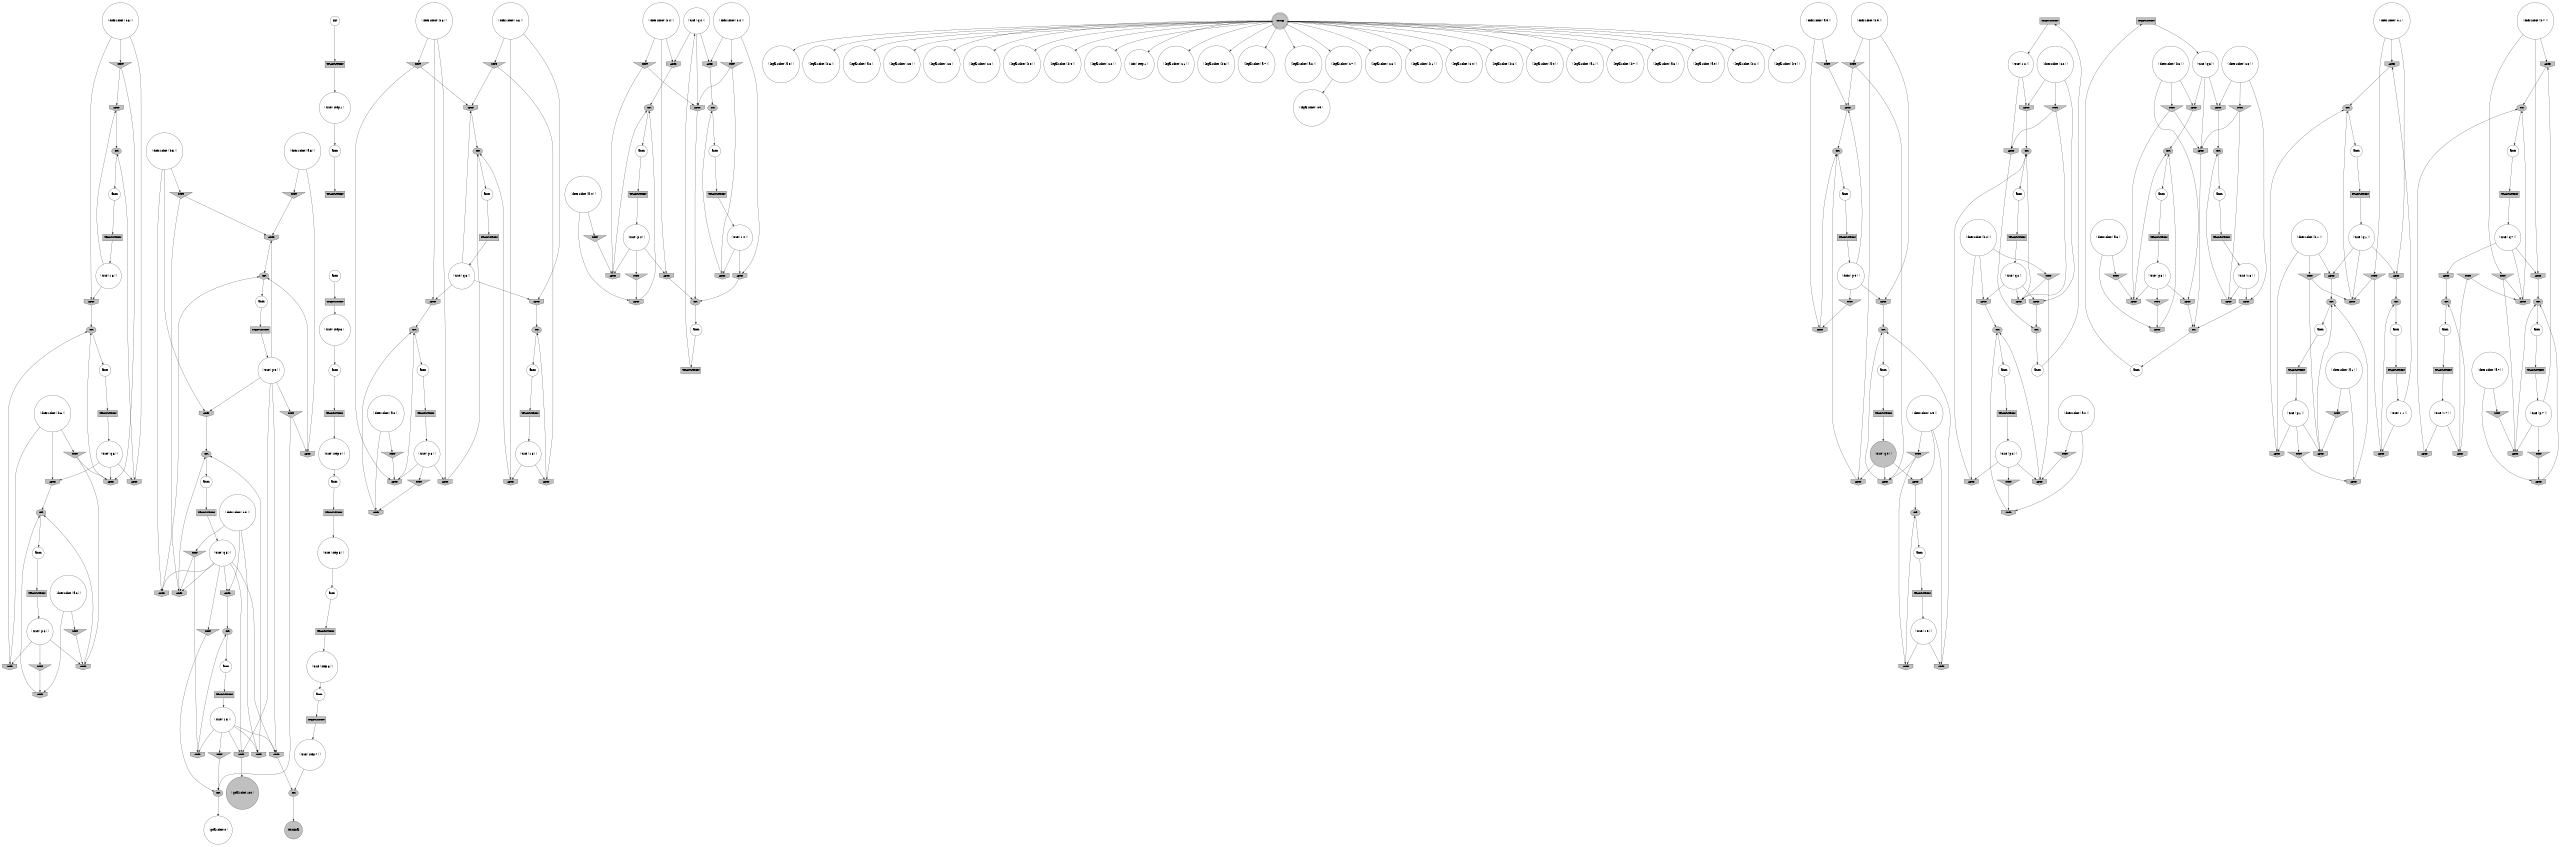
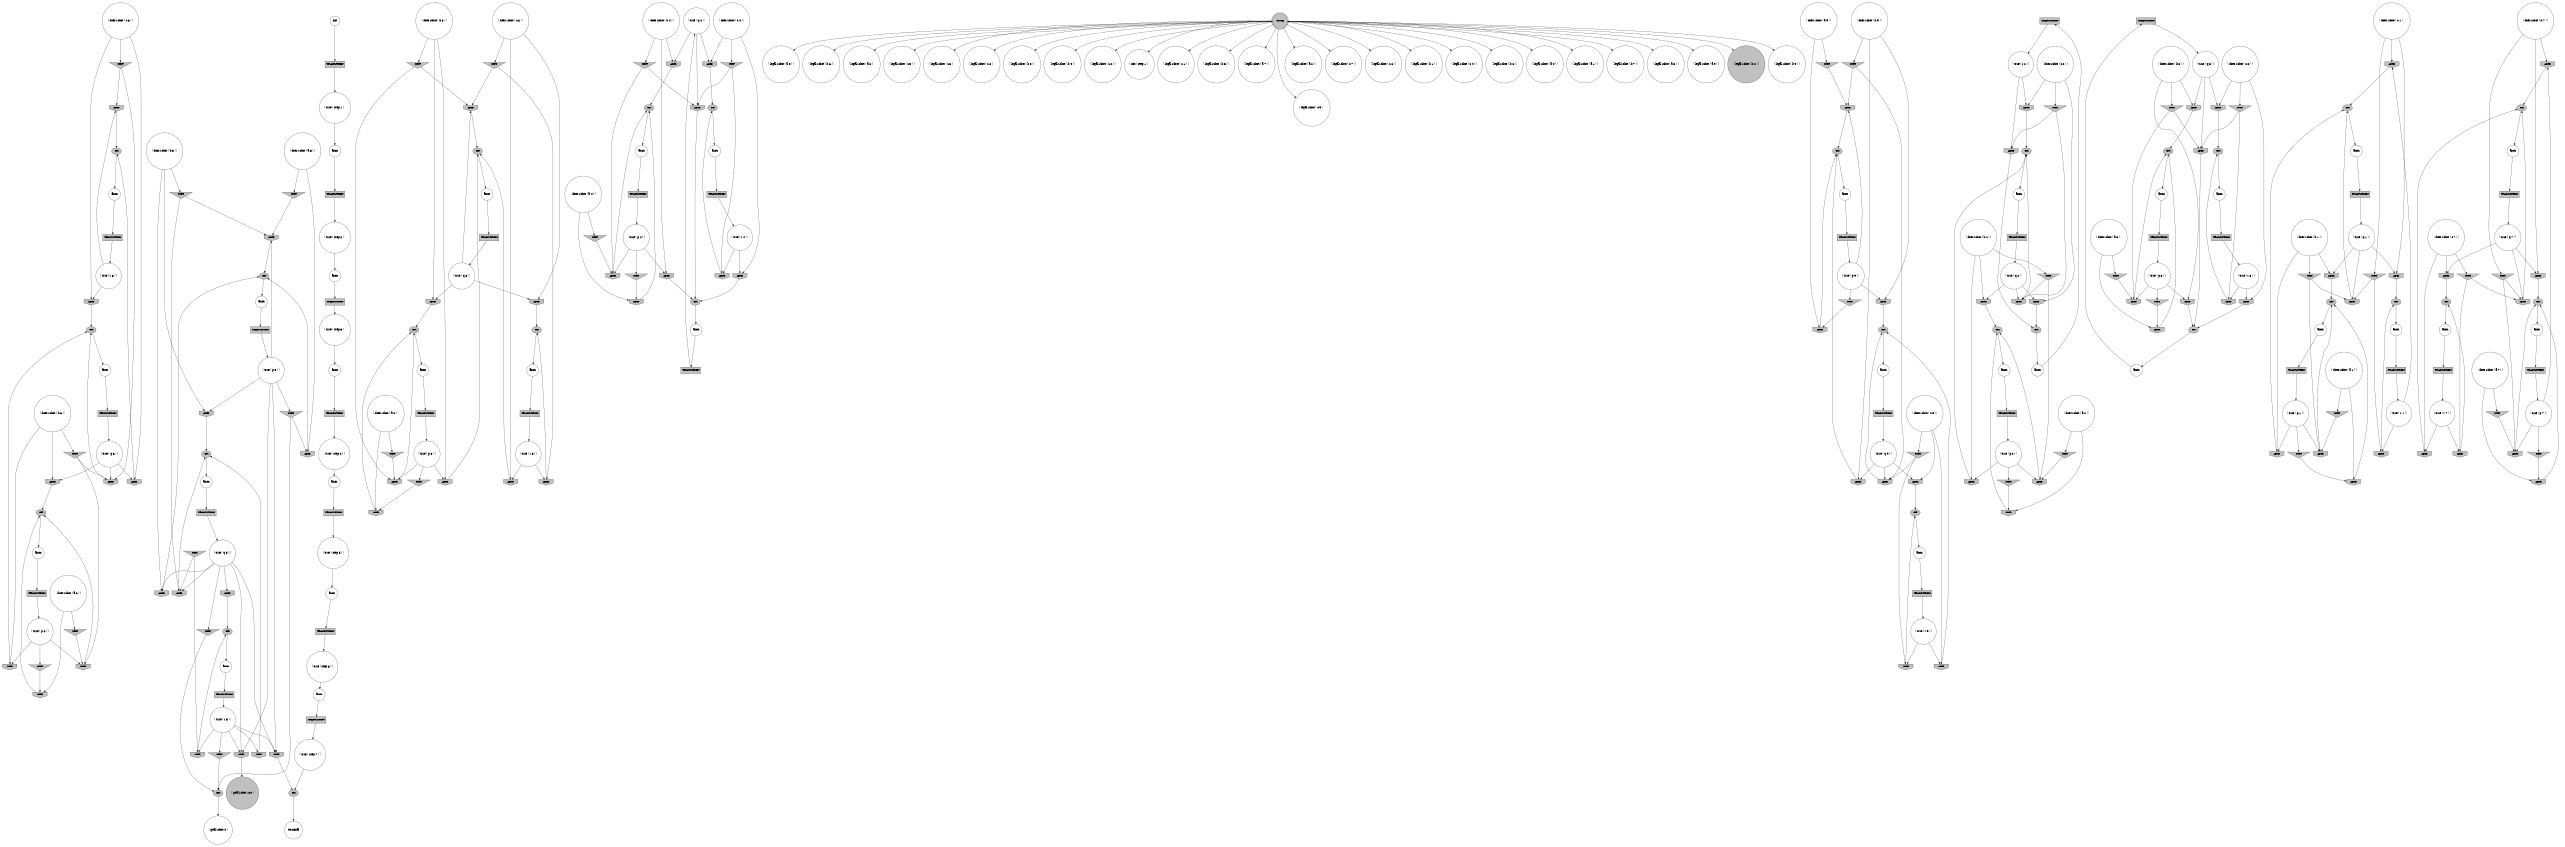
node "( legal robot ( b 2 ) )": fillcolor white -> grey
edge "( legal robot ( c 7 ) )" -> "( legal robot ( c 9 ) )": now "TRUE" -> "( legal robot ( c 9 ) )"
node "( true ( step 2 ) )": added
node "( does robot ( c 7 ) )": added
node "( does ( p 9 ) )": label "( does ( p 9 ) )" -> "( true ( p 9 ) )"
node "( true ( q 9 ) )": fillcolor grey -> white
node "( does robot ( c 5 ) )": removed
node "terminal": fillcolor grey -> white
